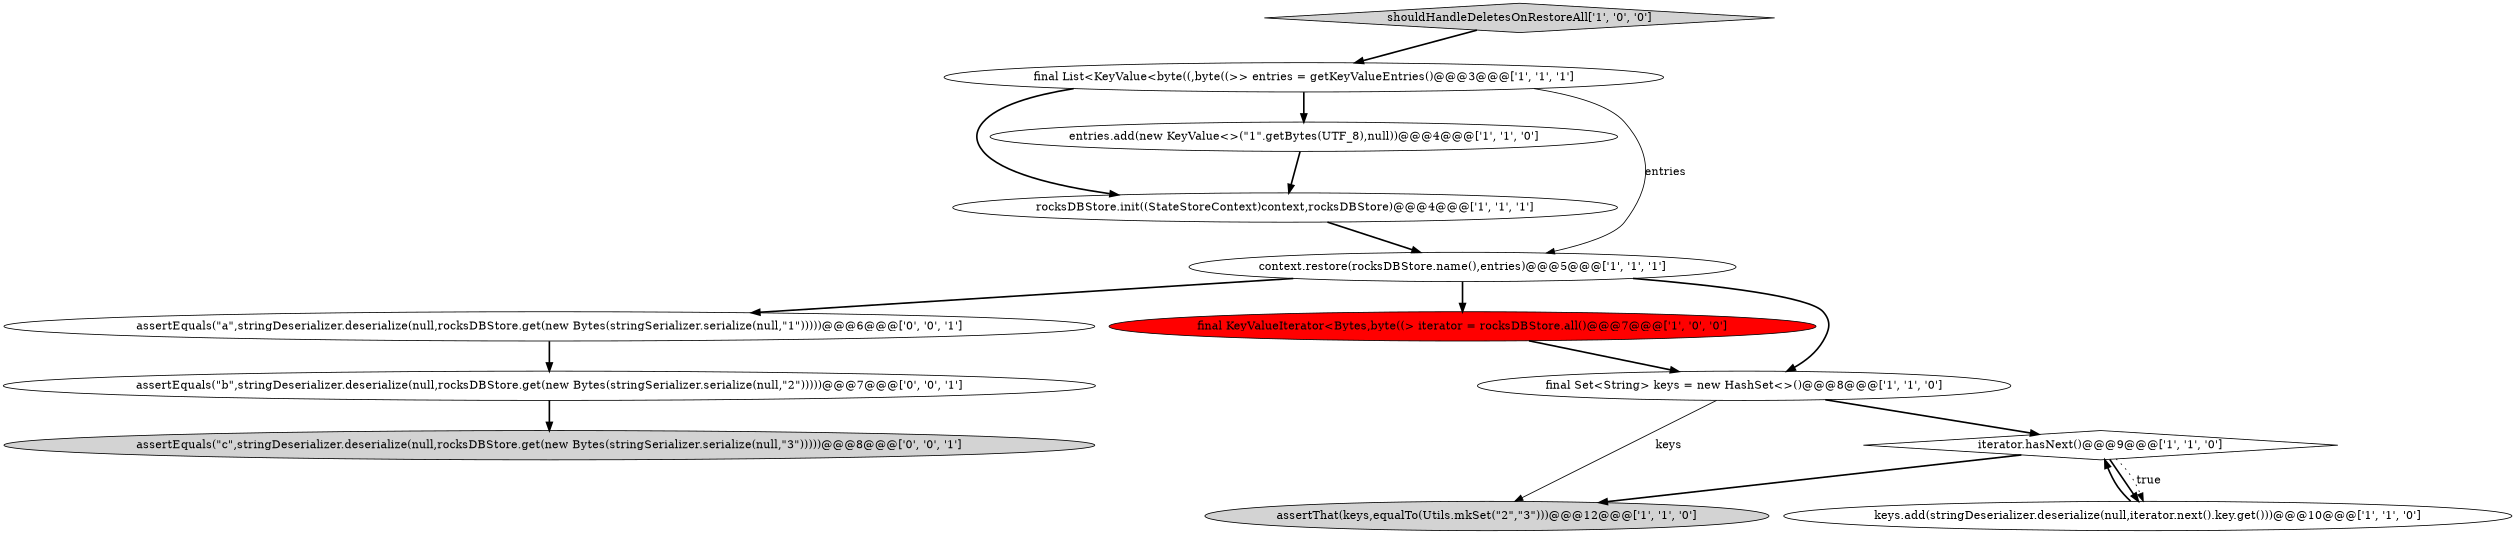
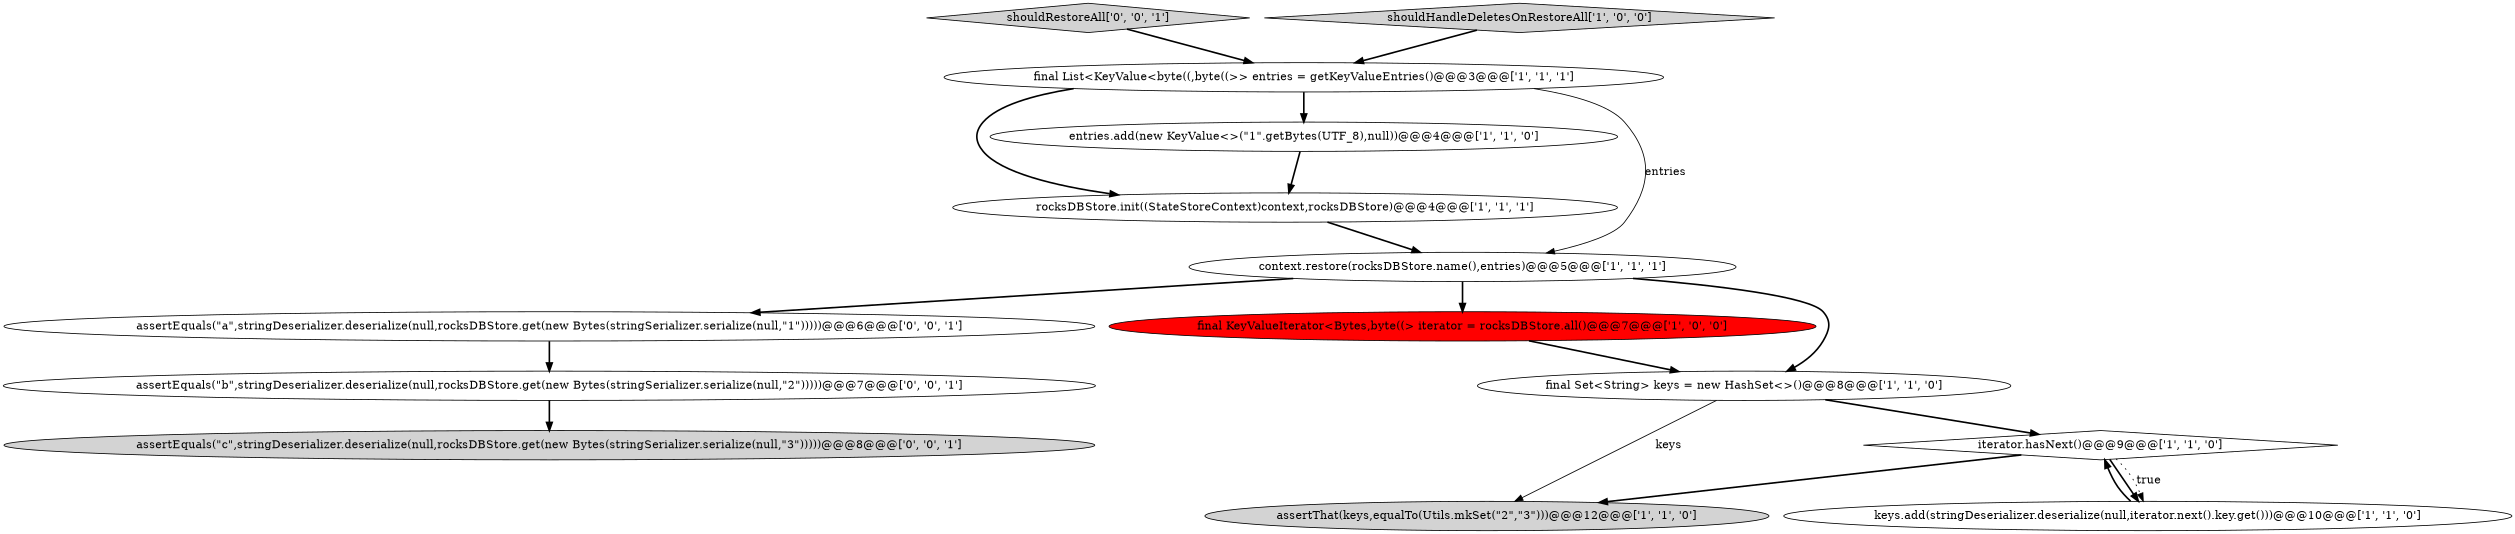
node "shouldRestoreAll['0', '0', '1']": added
